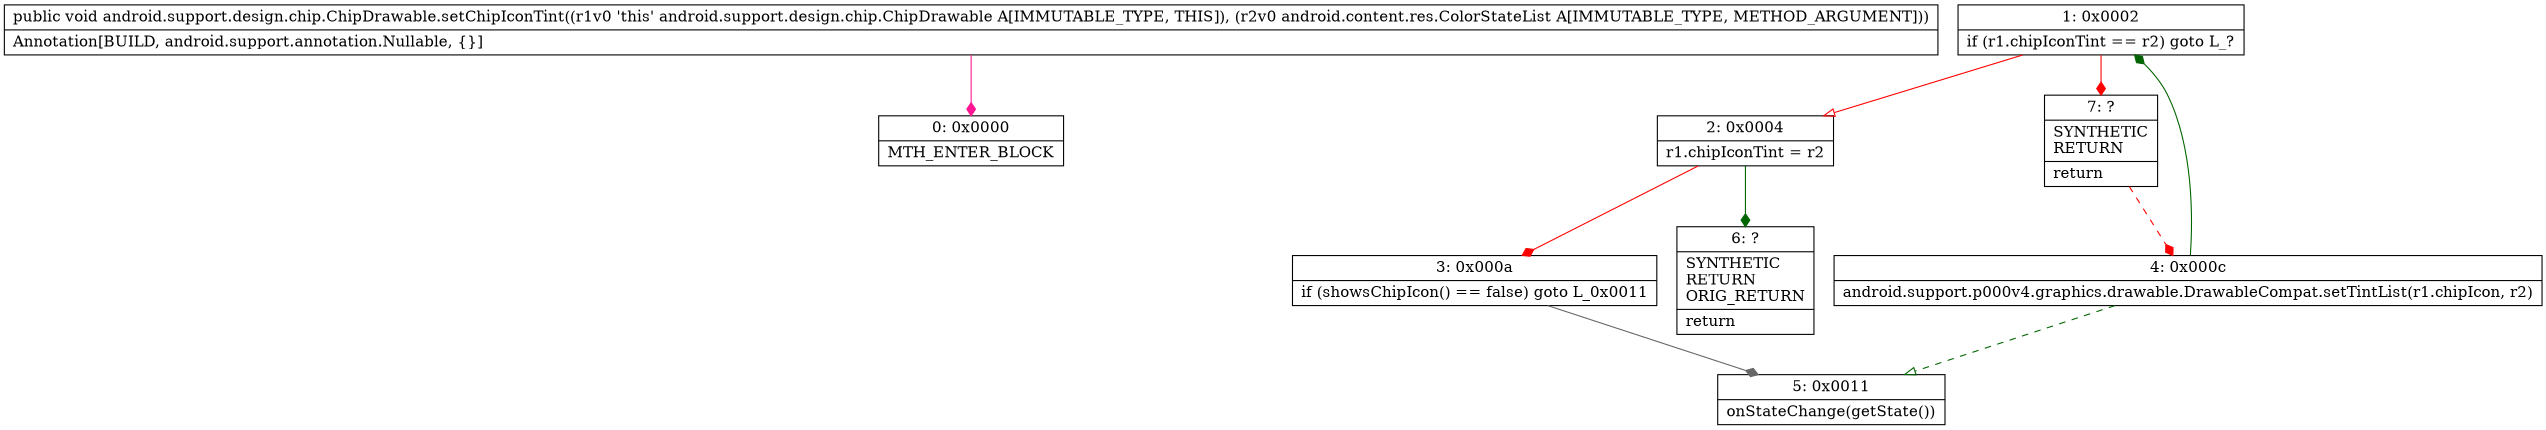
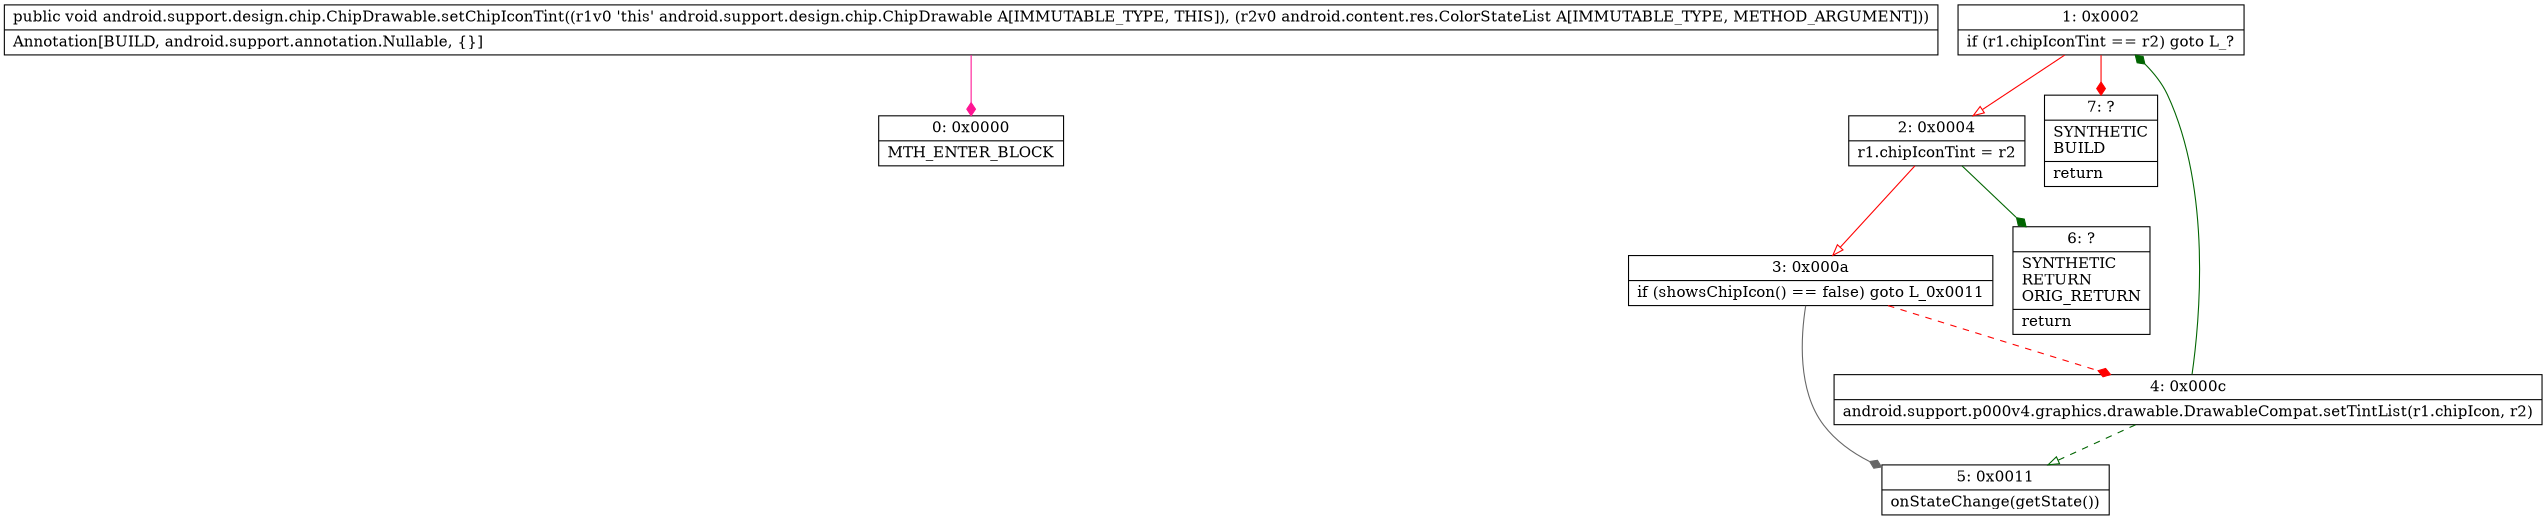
node "7: ?": text "RETURN" -> "BUILD"
edge "2: 0x0004" -> "3: 0x000a": arrowhead diamond -> onormal
edge "7: ?" -> "4: 0x000c": now "3: 0x000a" -> "4: 0x000c"
